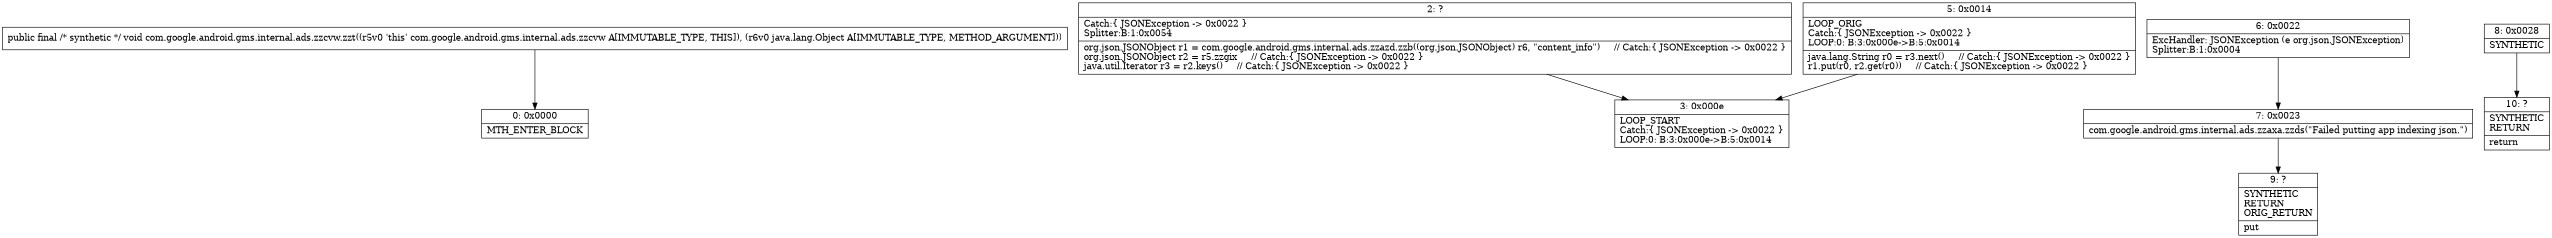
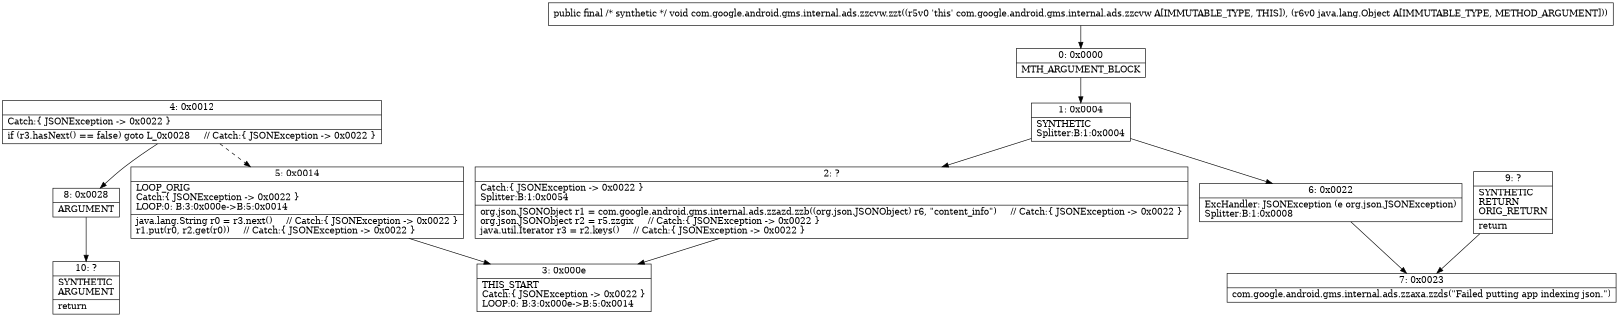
node "8: 0x0028": text "SYNTHETIC" -> "ARGUMENT"
node "6: 0x0022": text "Splitter:B:1:0x0004" -> "Splitter:B:1:0x0008"
node "3: 0x000e": text "LOOP_START" -> "THIS_START"
node "4: 0x0012": added
node "1: 0x0004": added
node "10: ?": text "RETURN" -> "ARGUMENT"
node "0: 0x0000": text "MTH_ENTER_BLOCK" -> "MTH_ARGUMENT_BLOCK"
edge "7: 0x0023" -> "9: ?": reversed
node "9: ?": text "put" -> "return"
